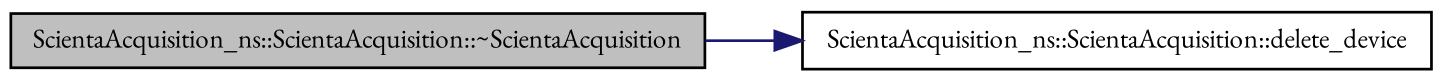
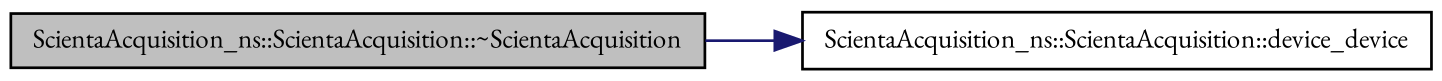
node "ScientaAcquisition_ns::ScientaAcquisition::delete_device": label "ScientaAcquisition_ns::ScientaAcquisition::delete_device" -> "ScientaAcquisition_ns::ScientaAcquisition::device_device"
